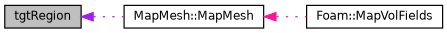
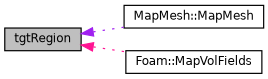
edge "Foam::MapVolFields" -> "MapMesh::MapMesh": now "Foam::MapVolFields" -> "tgtRegion"
